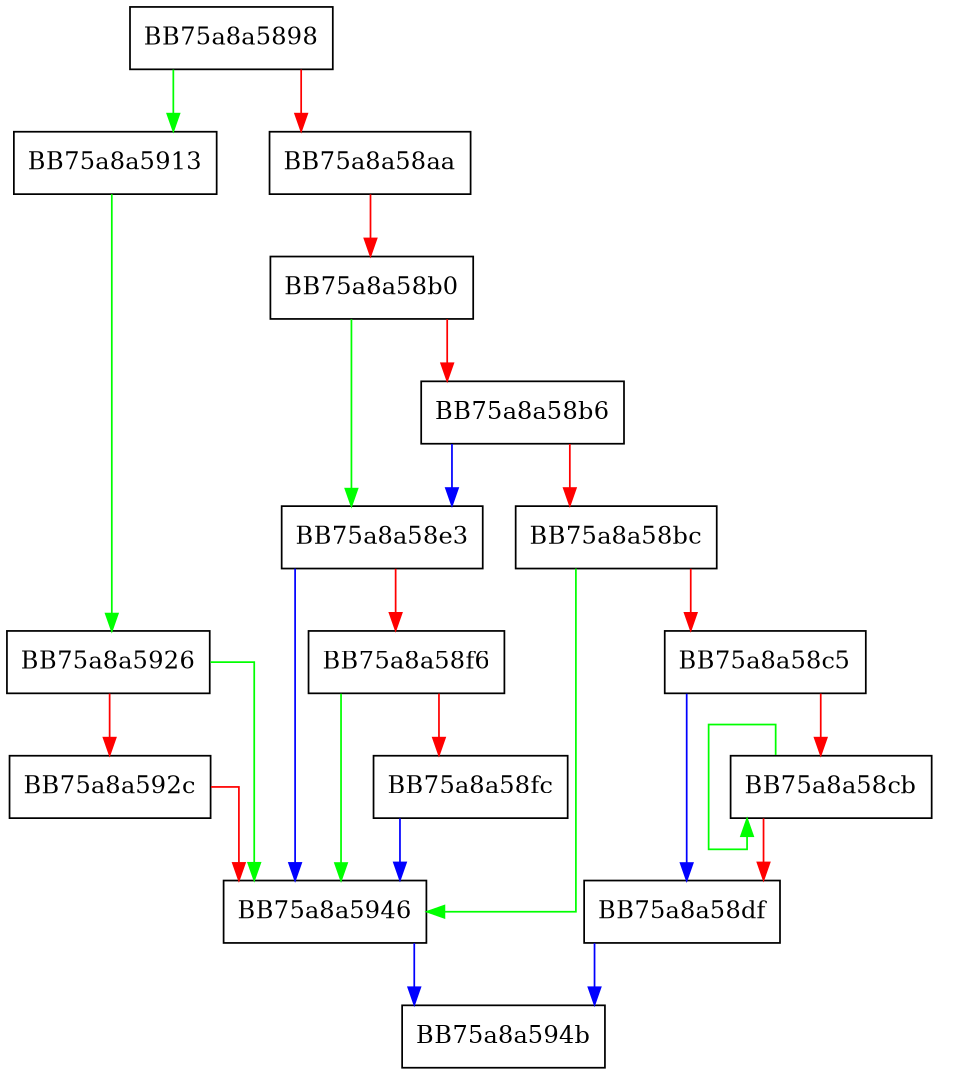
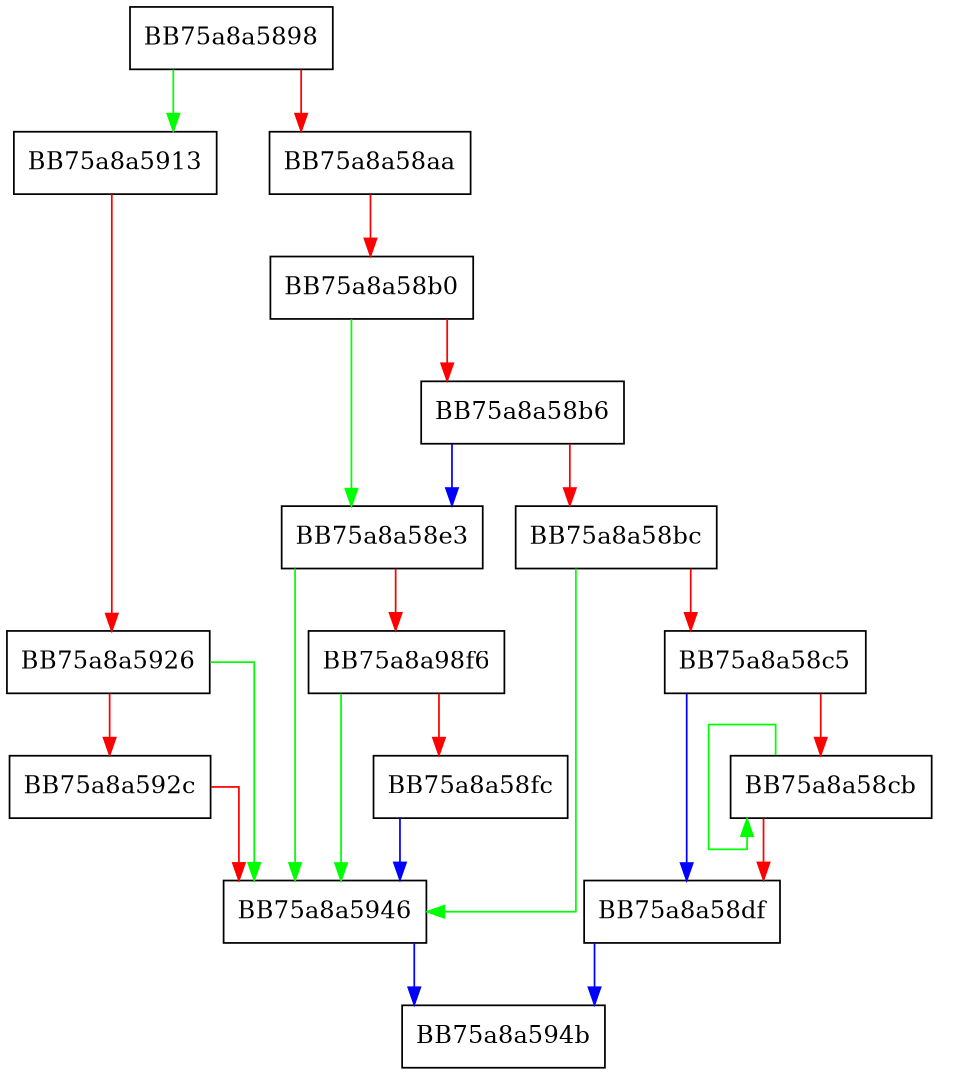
edge "BB75a8a5913" -> "BB75a8a5926": color green -> red
node "BB75a8a58f6": label "BB75a8a58f6" -> "BB75a8a98f6"
edge "BB75a8a58e3" -> "BB75a8a5946": color blue -> green
